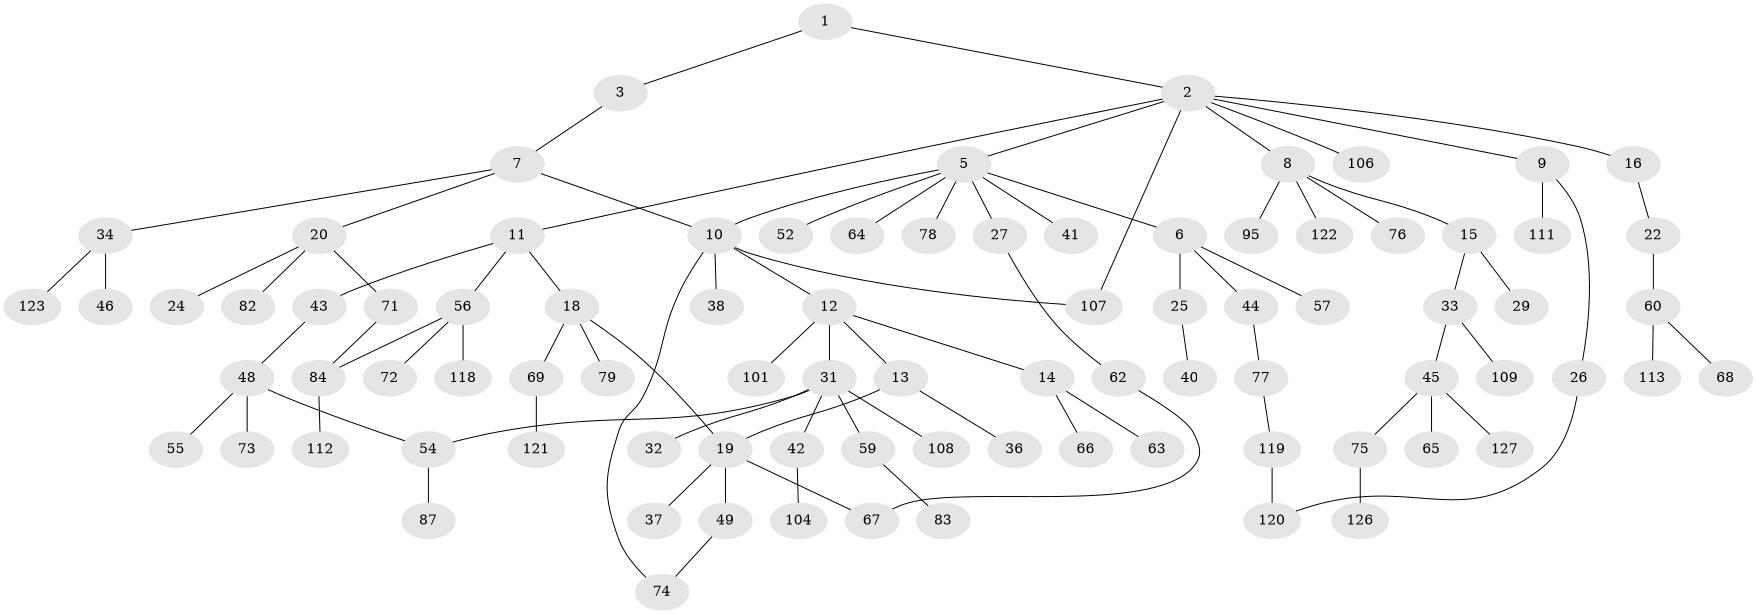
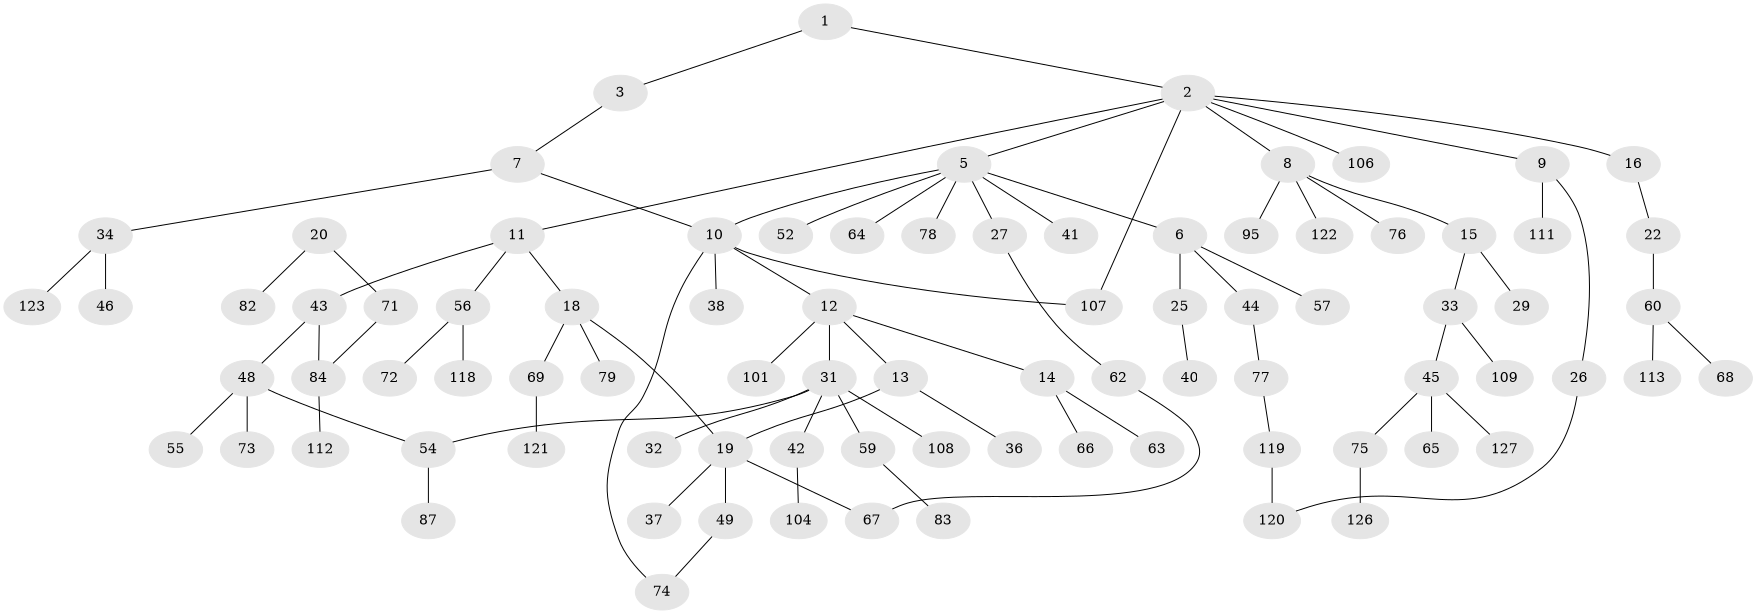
edge "7" -- "20": removed
node "24": removed
edge "56" -- "84": now "43" -- "84"
